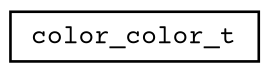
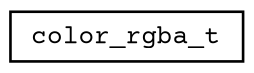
node "color_color_t": label "color_color_t" -> "color_rgba_t"
